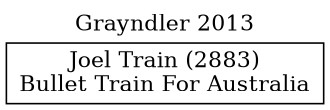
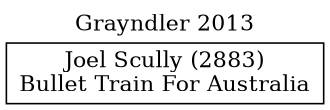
node "Joel Train (2883) Bullet Train For Australia": label "Joel Train (2883) Bullet Train For Australia" -> "Joel Scully (2883) Bullet Train For Australia"
